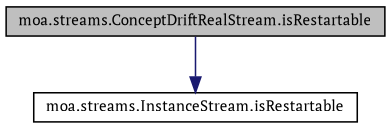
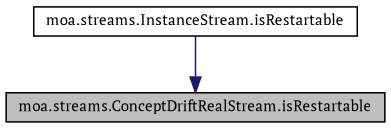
edge "moa.streams.ConceptDriftRealStream.isRestartable" -> "moa.streams.InstanceStream.isRestartable": reversed
